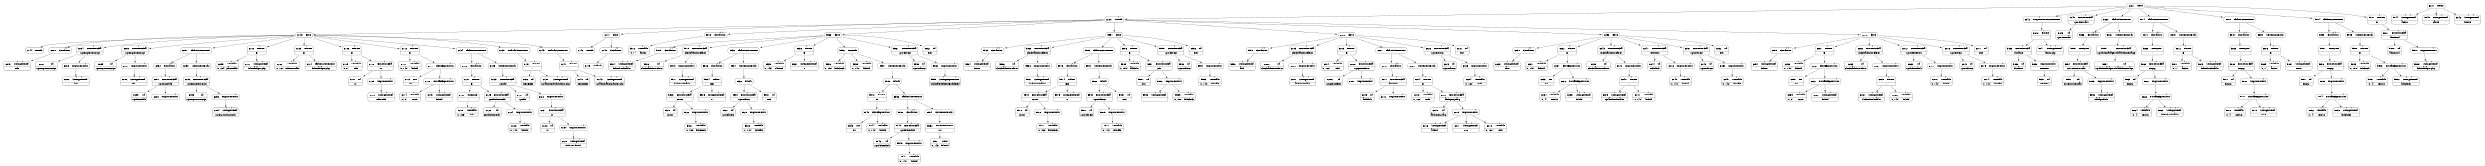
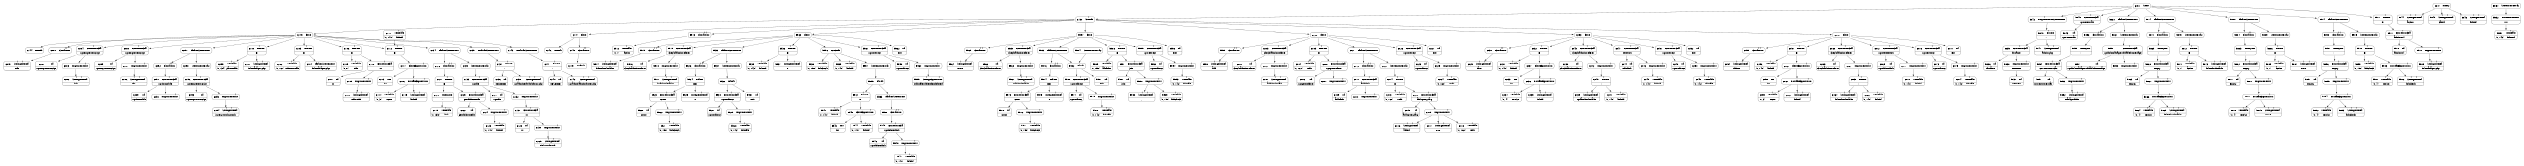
edge "6112" -> "6111": reversed
edge "5983" -> "5984": now "5983" -> "5982"
node "5858": added
edge "5953" -> "5954": removed
node "5941": added
node "5951": text "Start" -> "Variable"
